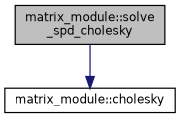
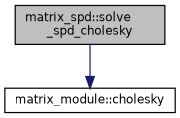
node "matrix_module::solve _spd_cholesky": label "matrix_module::solve _spd_cholesky" -> "matrix_spd::solve _spd_cholesky"
